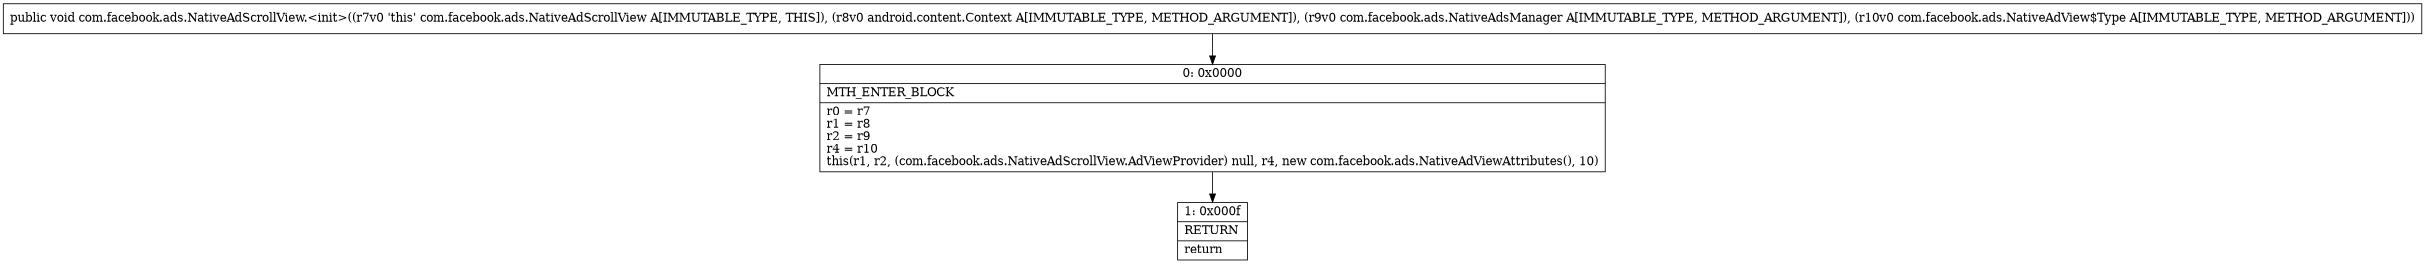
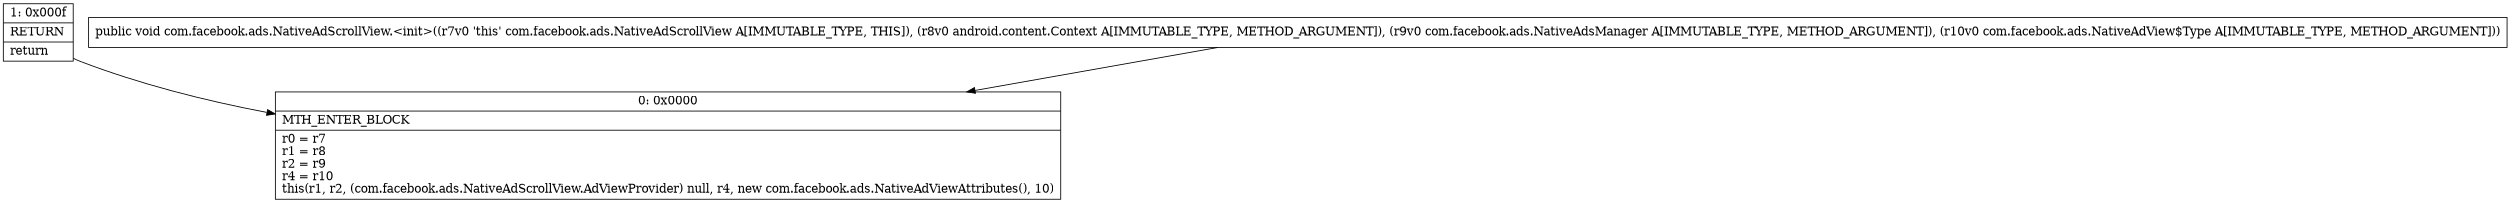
edge "0: 0x0000" -> "1: 0x000f": reversed
